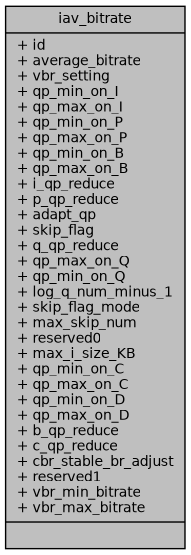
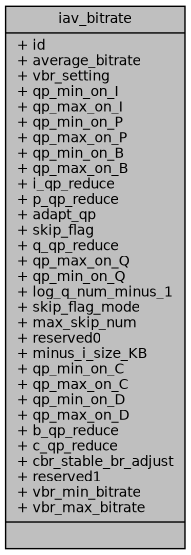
node "iav_bitrate": text "+ max_i_size_KB" -> "+ minus_i_size_KB"
